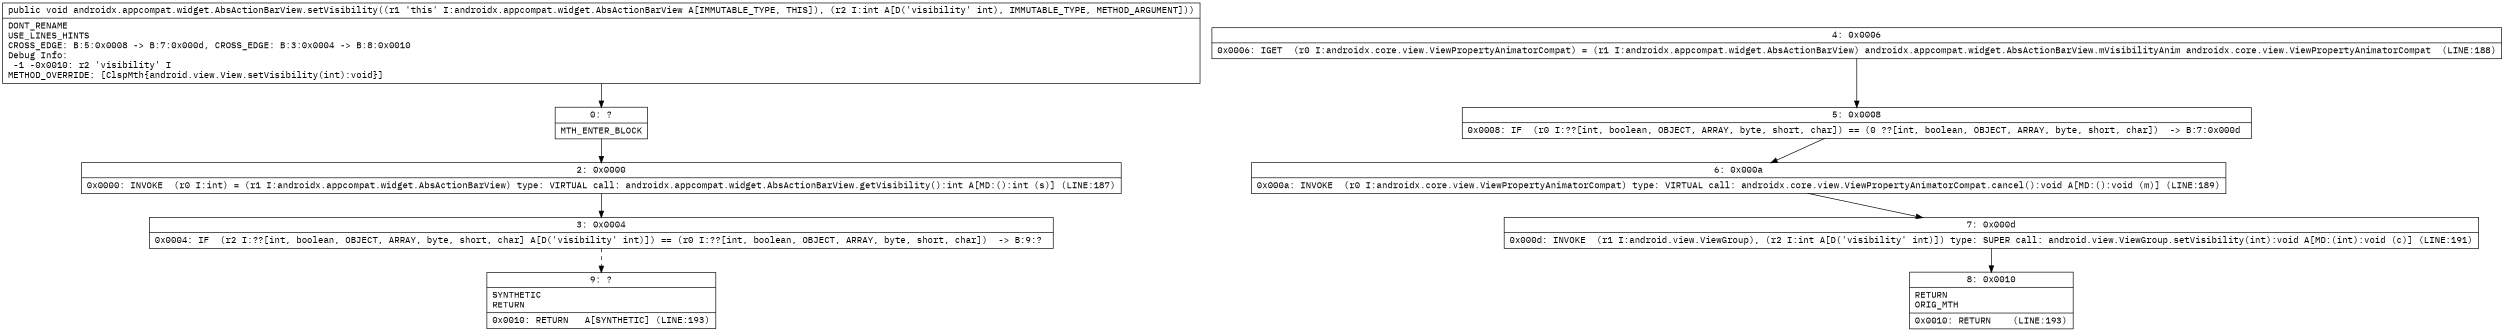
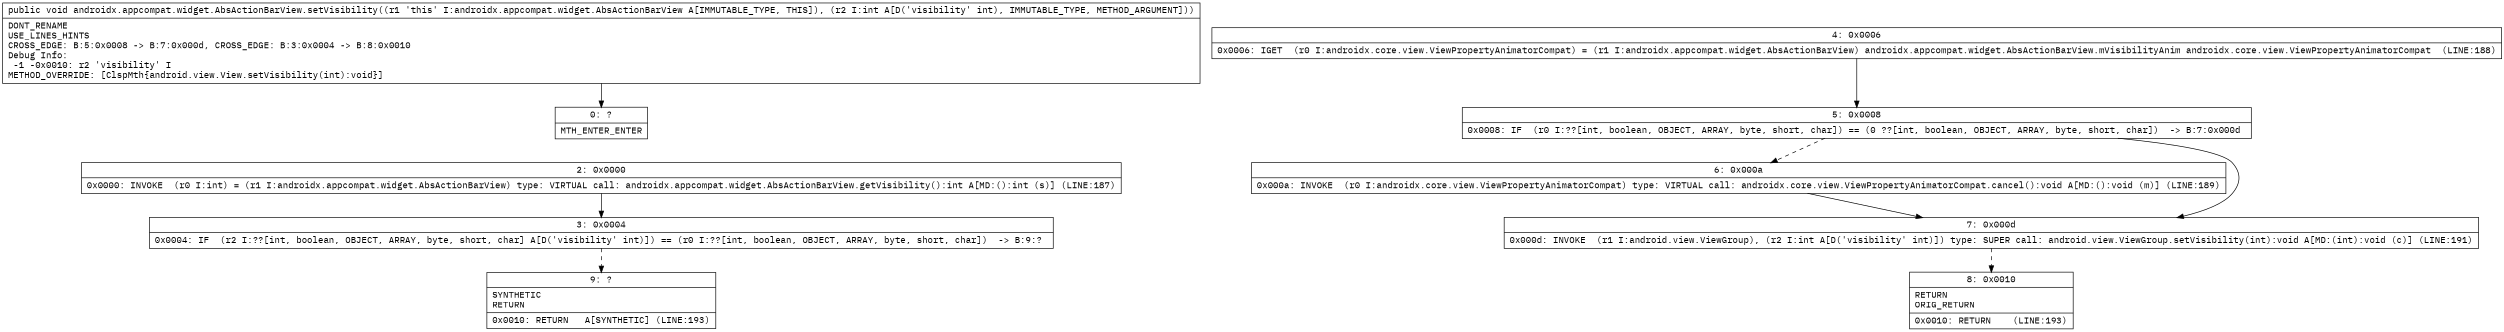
node "0: ?": text "MTH_ENTER_BLOCK" -> "MTH_ENTER_ENTER"
edge "0: ?" -> "2: 0x0000": removed
edge "5: 0x0008" -> "6: 0x000a": style solid -> dashed
edge "5: 0x0008" -> "7: 0x000d": added
edge "7: 0x000d" -> "8: 0x0010": style solid -> dashed
node "8: 0x0010": text "ORIG_MTH" -> "ORIG_RETURN"
